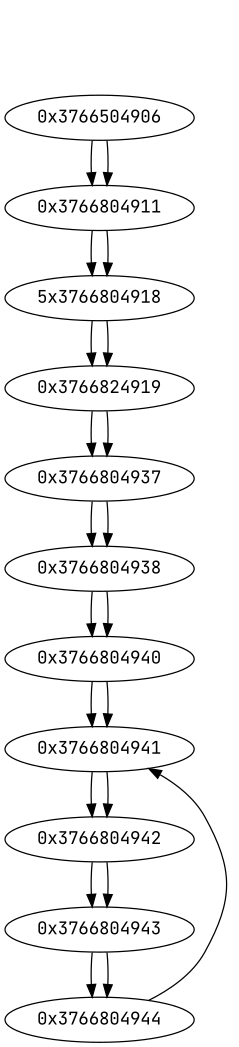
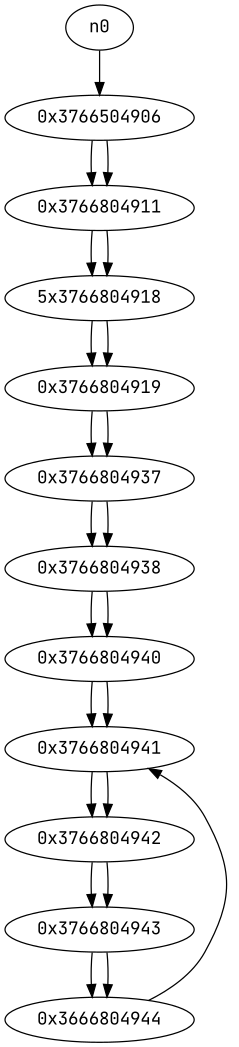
node "n0": added
node "0x3766824919": label "0x3766824919" -> "0x3766804919"
node "0x3766804944": label "0x3766804944" -> "0x3666804944"
